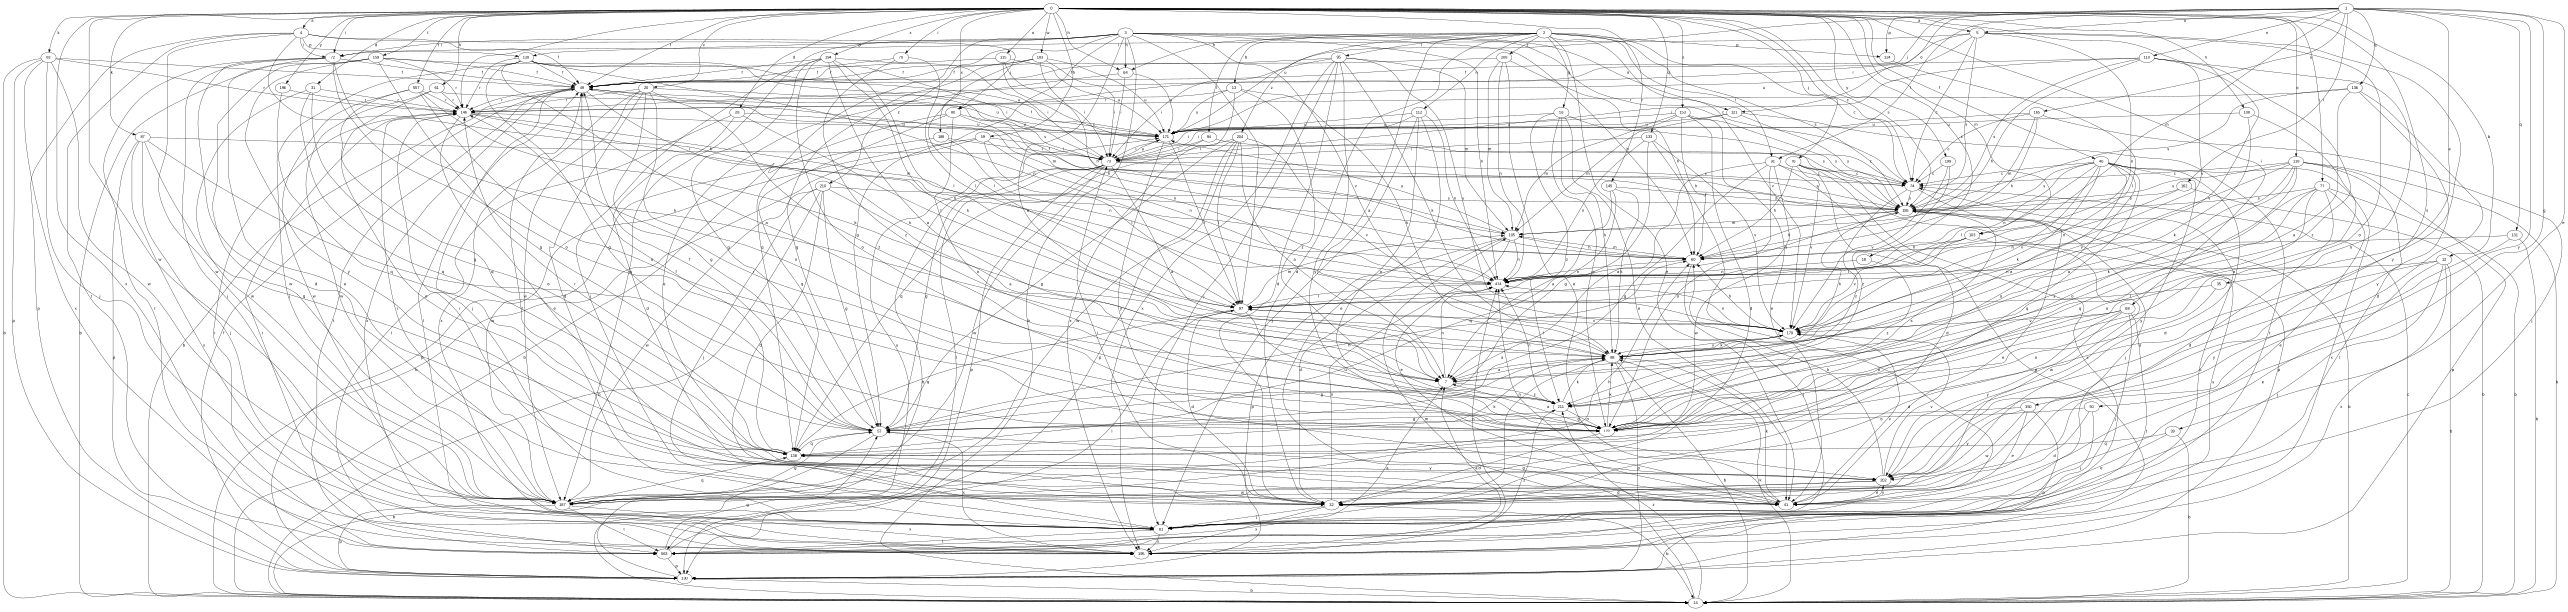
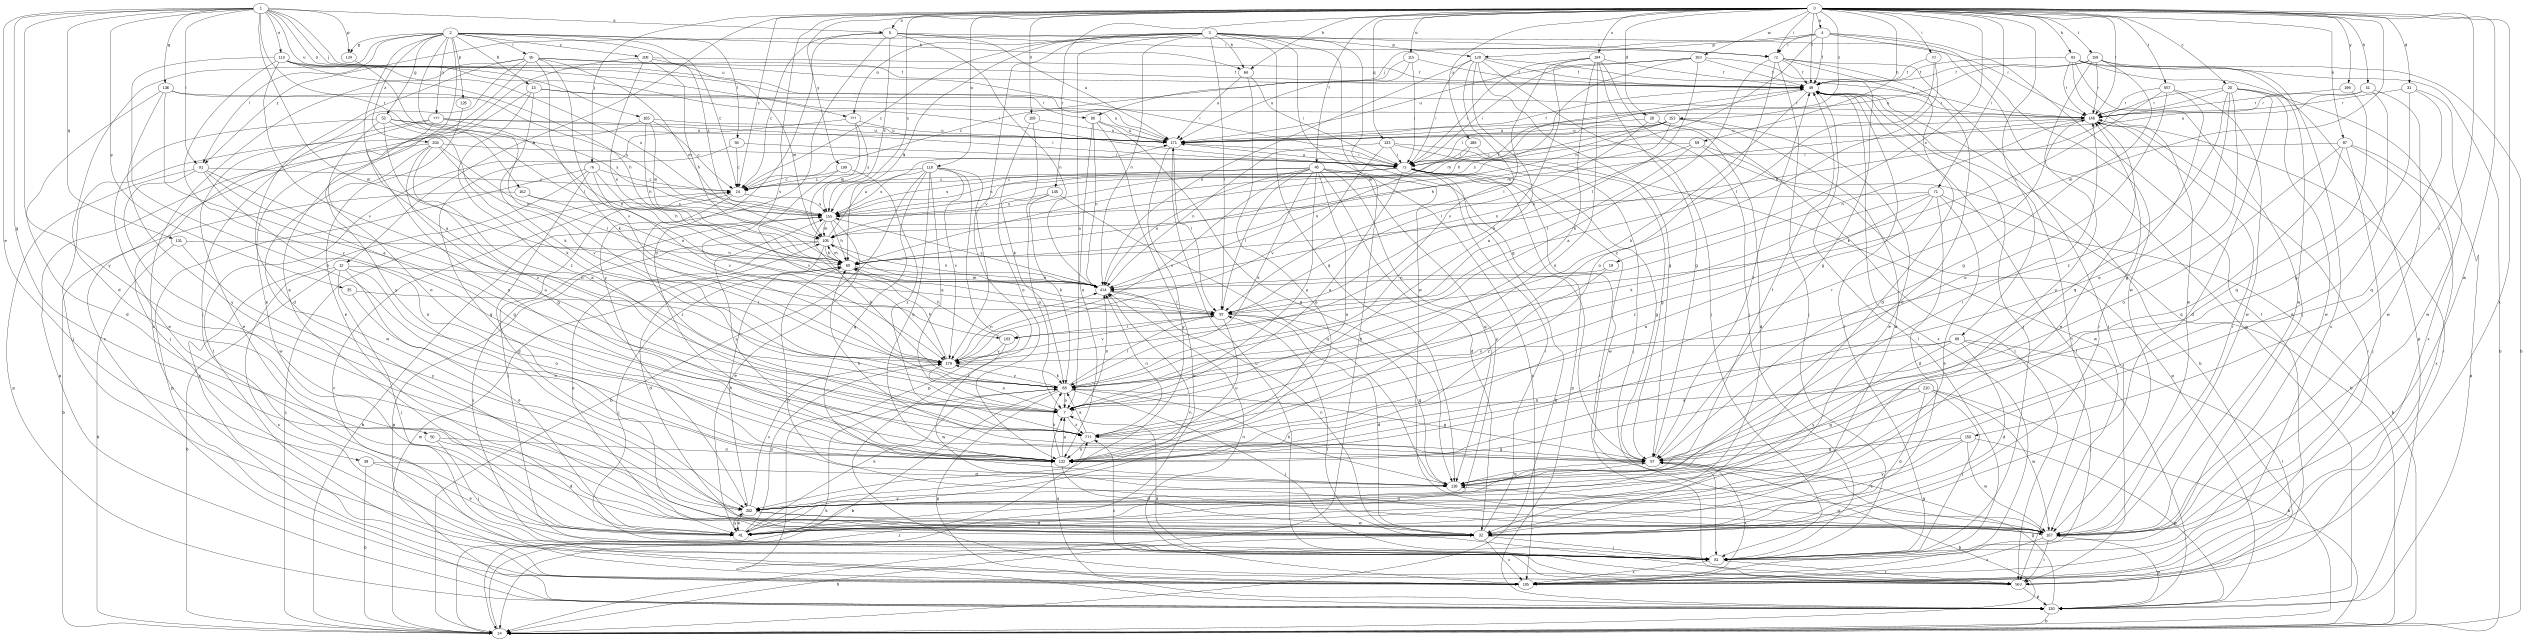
edge "3" -> "210": now "3" -> "91"
node "126": added
edge "128" -> "155": now "128" -> "179"
edge "210" -> "155": removed, label "s"
edge "103" -> "97": reversed
